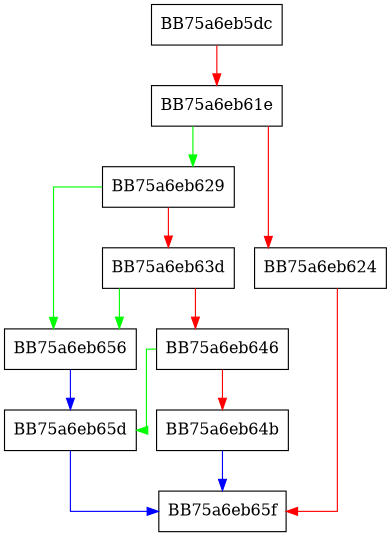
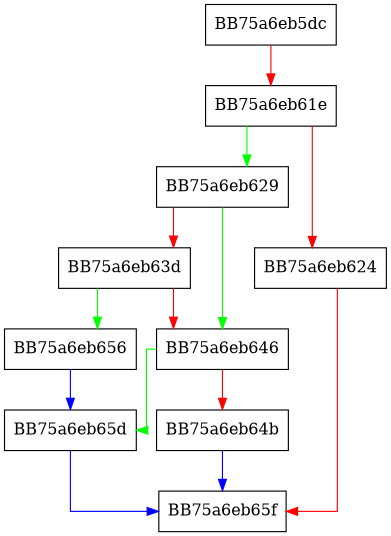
edge "BB75a6eb629" -> "BB75a6eb656": now "BB75a6eb629" -> "BB75a6eb646"
